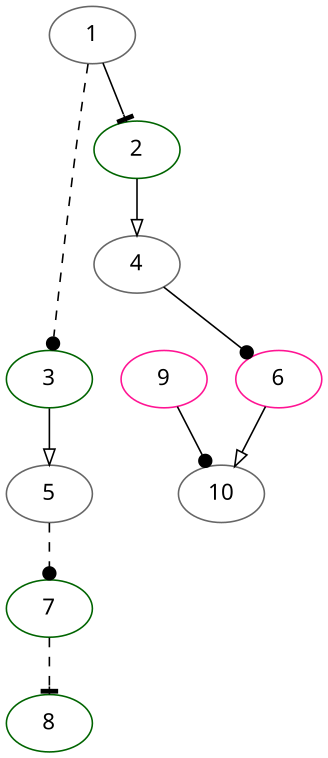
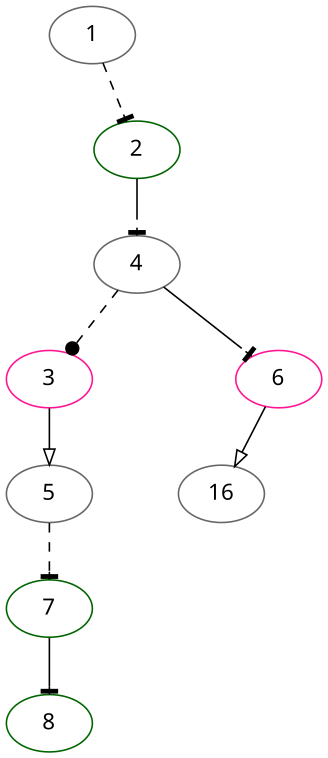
edge "1" -> "2": style solid -> dashed
edge "2" -> "4": arrowhead onormal -> tee
edge "1" -> "3": now "4" -> "3"
edge "4" -> "6": arrowhead dot -> tee
node "3": color darkgreen -> deeppink
node "9": removed
node "10": label "10" -> "16"
edge "5" -> "7": arrowhead dot -> tee
edge "7" -> "8": style dashed -> solid
